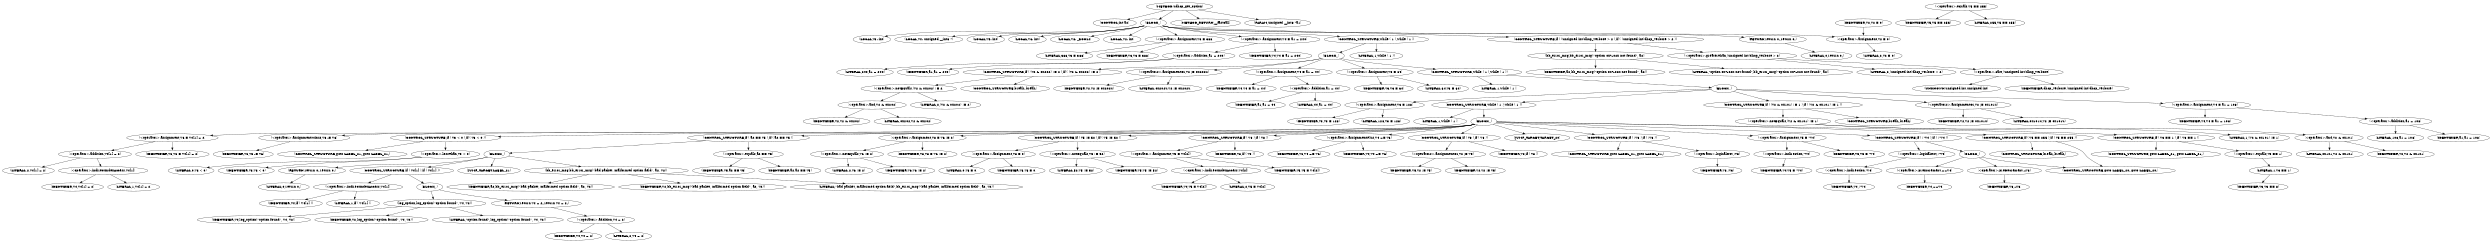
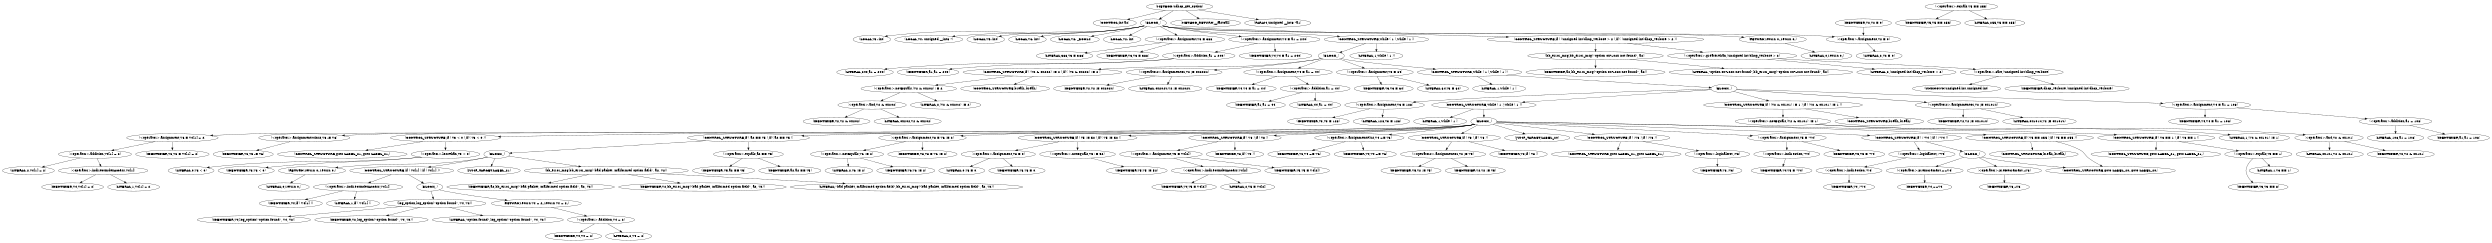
node "(JUMP_TARGET,TARGET_20)": label "(JUMP_TARGET,TARGET_20)" -> "(JUMP_TARGET,LABEL_20)"
node "(LITERAL,52,v5 != 52)": removed
edge "(LITERAL,1,v3 == 1)" -> "(IDENTIFIER,v3,v3 == 8)": now "(<operator>.equals,v3 == 1)" -> "(IDENTIFIER,v3,v3 == 8)"
